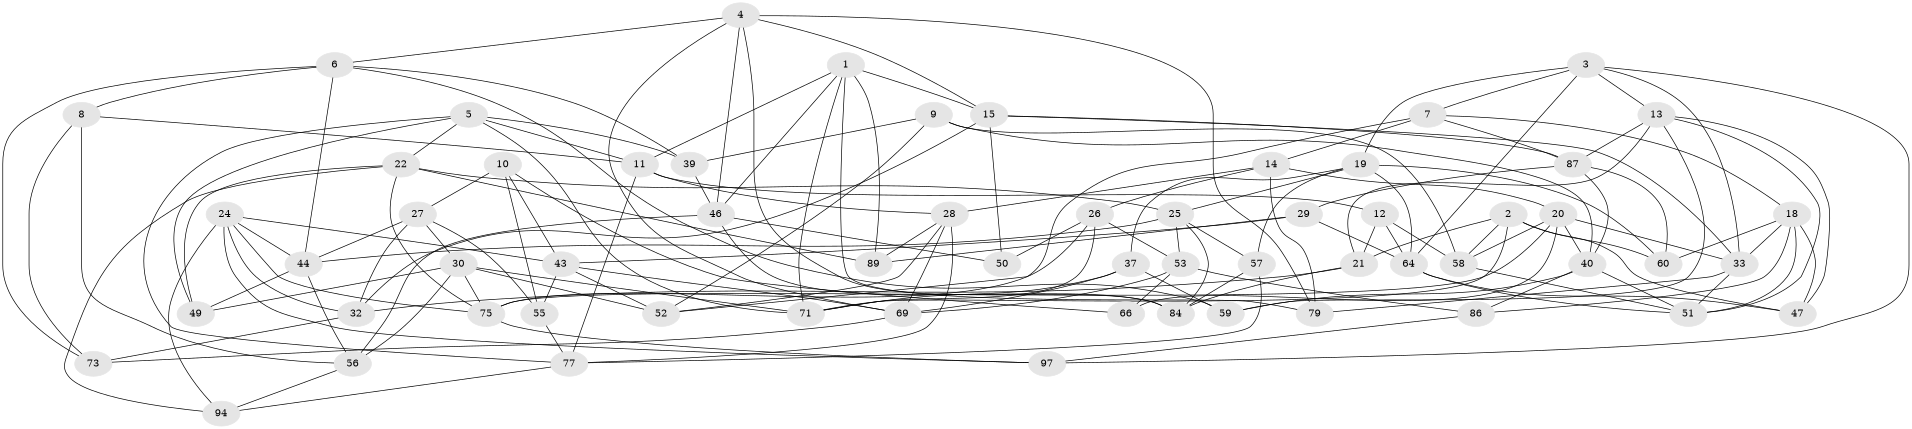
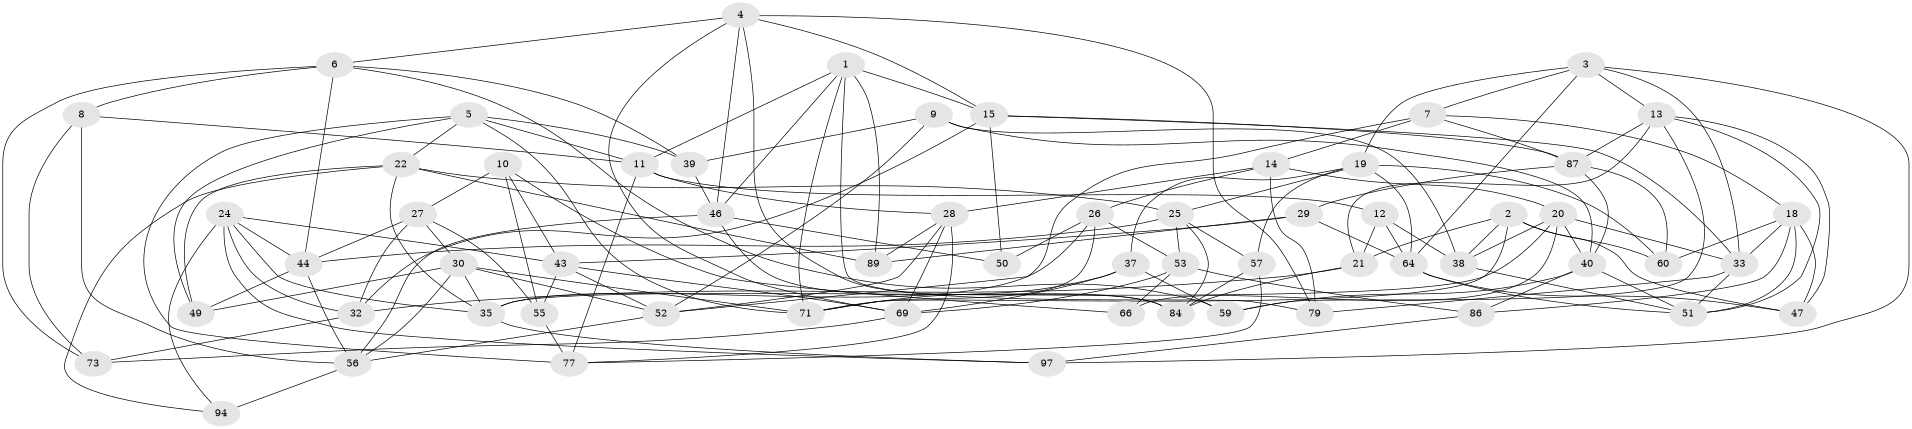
node "58": label "58" -> "38"
node "75": label "75" -> "35"
edge "52" -- "56": added
edge "77" -- "94": removed
